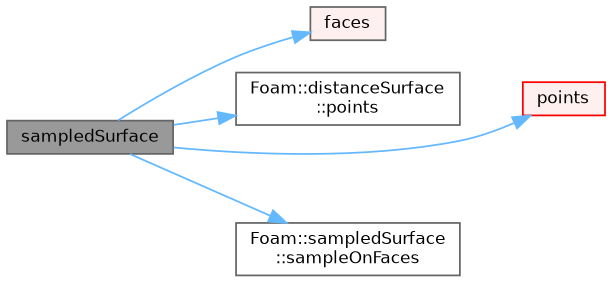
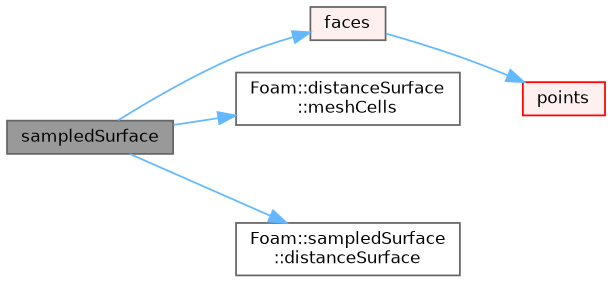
node "Foam::distanceSurface ::points": label "Foam::distanceSurface ::points" -> "Foam::distanceSurface ::meshCells"
edge "sampledSurface" -> "points": now "faces" -> "points"
node "Foam::sampledSurface ::sampleOnFaces": label "Foam::sampledSurface ::sampleOnFaces" -> "Foam::sampledSurface ::distanceSurface"
